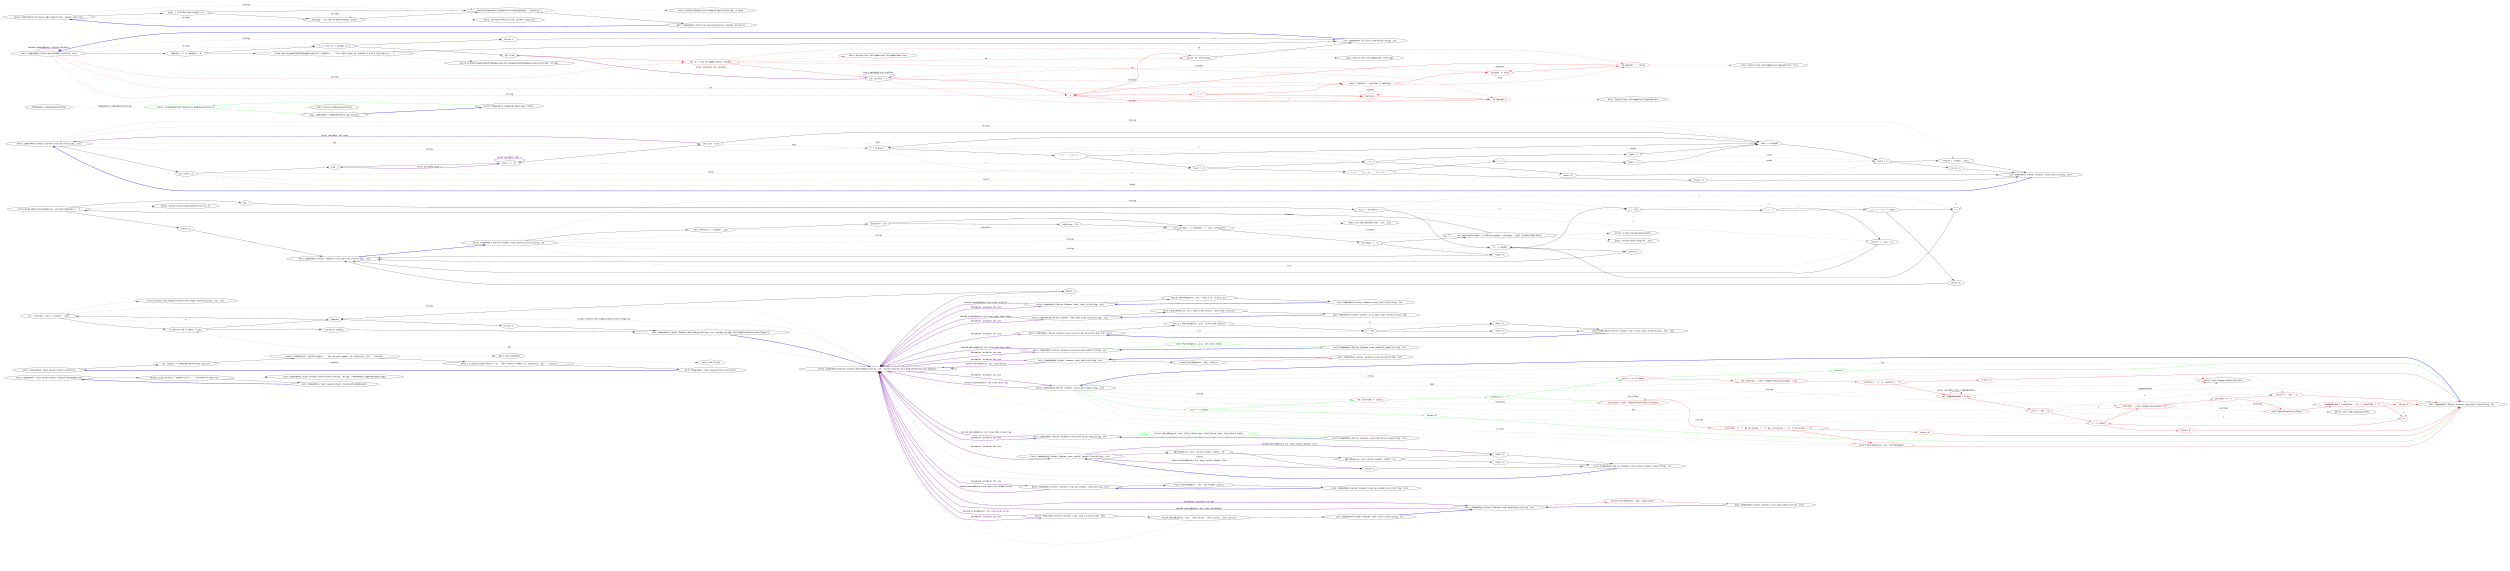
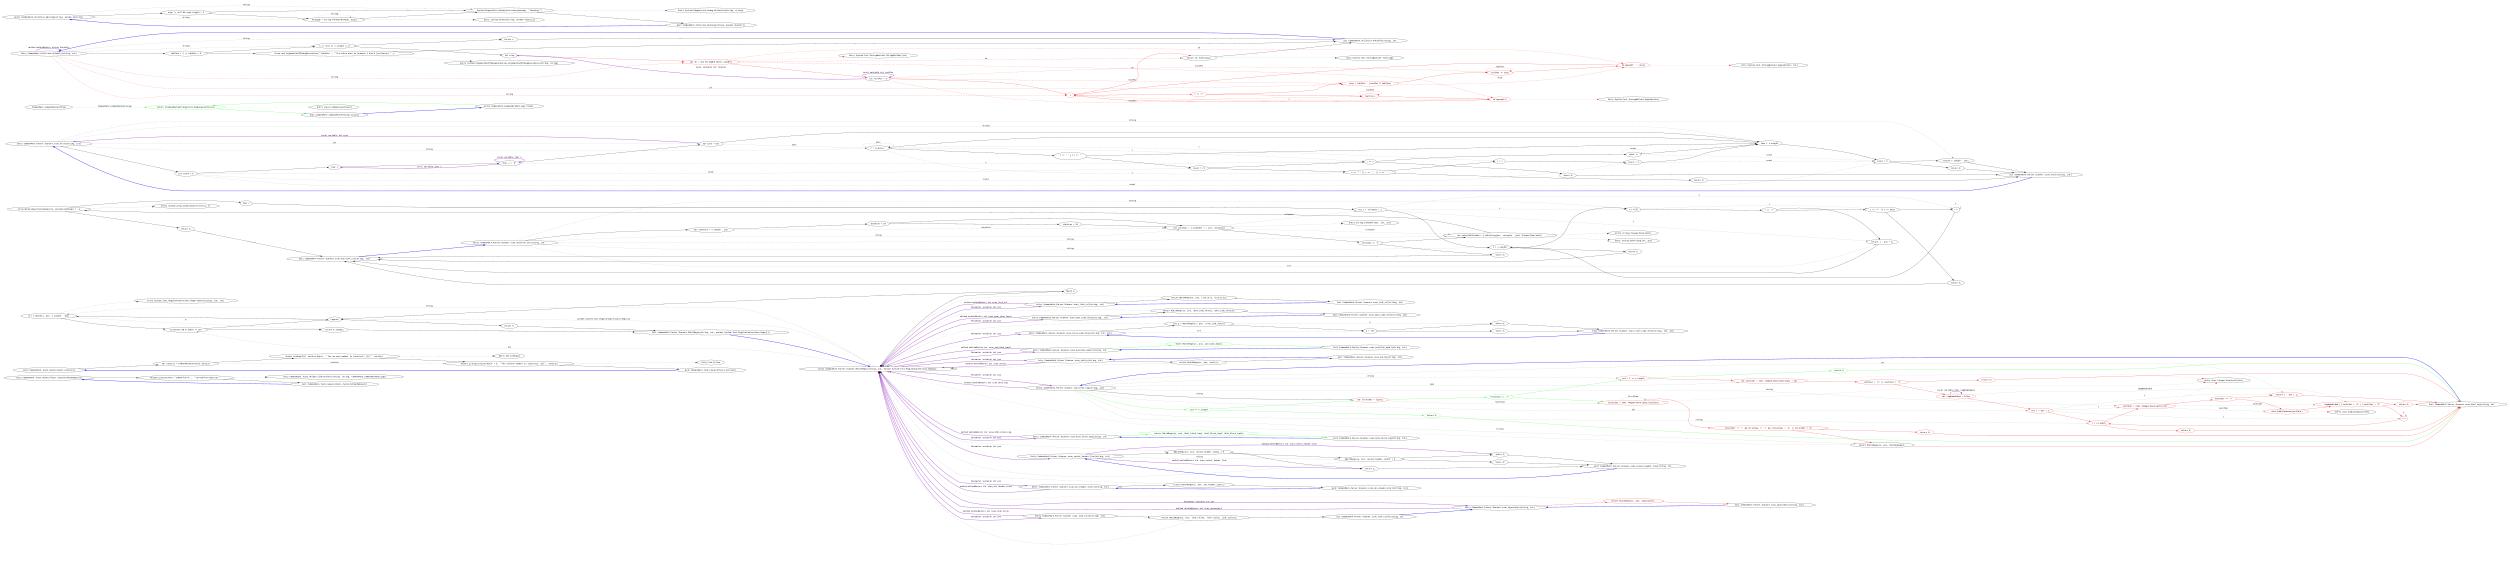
edge "return MatchRegex(s, pos, entity);" -> "Exit CommonMark.Parser.Scanner.scan_entity(string, int)": color red -> black
edge "Entry CommonMark.Parser.Scanner.scan_html_tag(string, int)" -> "var firstChar = s[pos]": style dashed -> bold
node "return MatchRegex(s, pos, htmlTagRegex);": color red -> black
